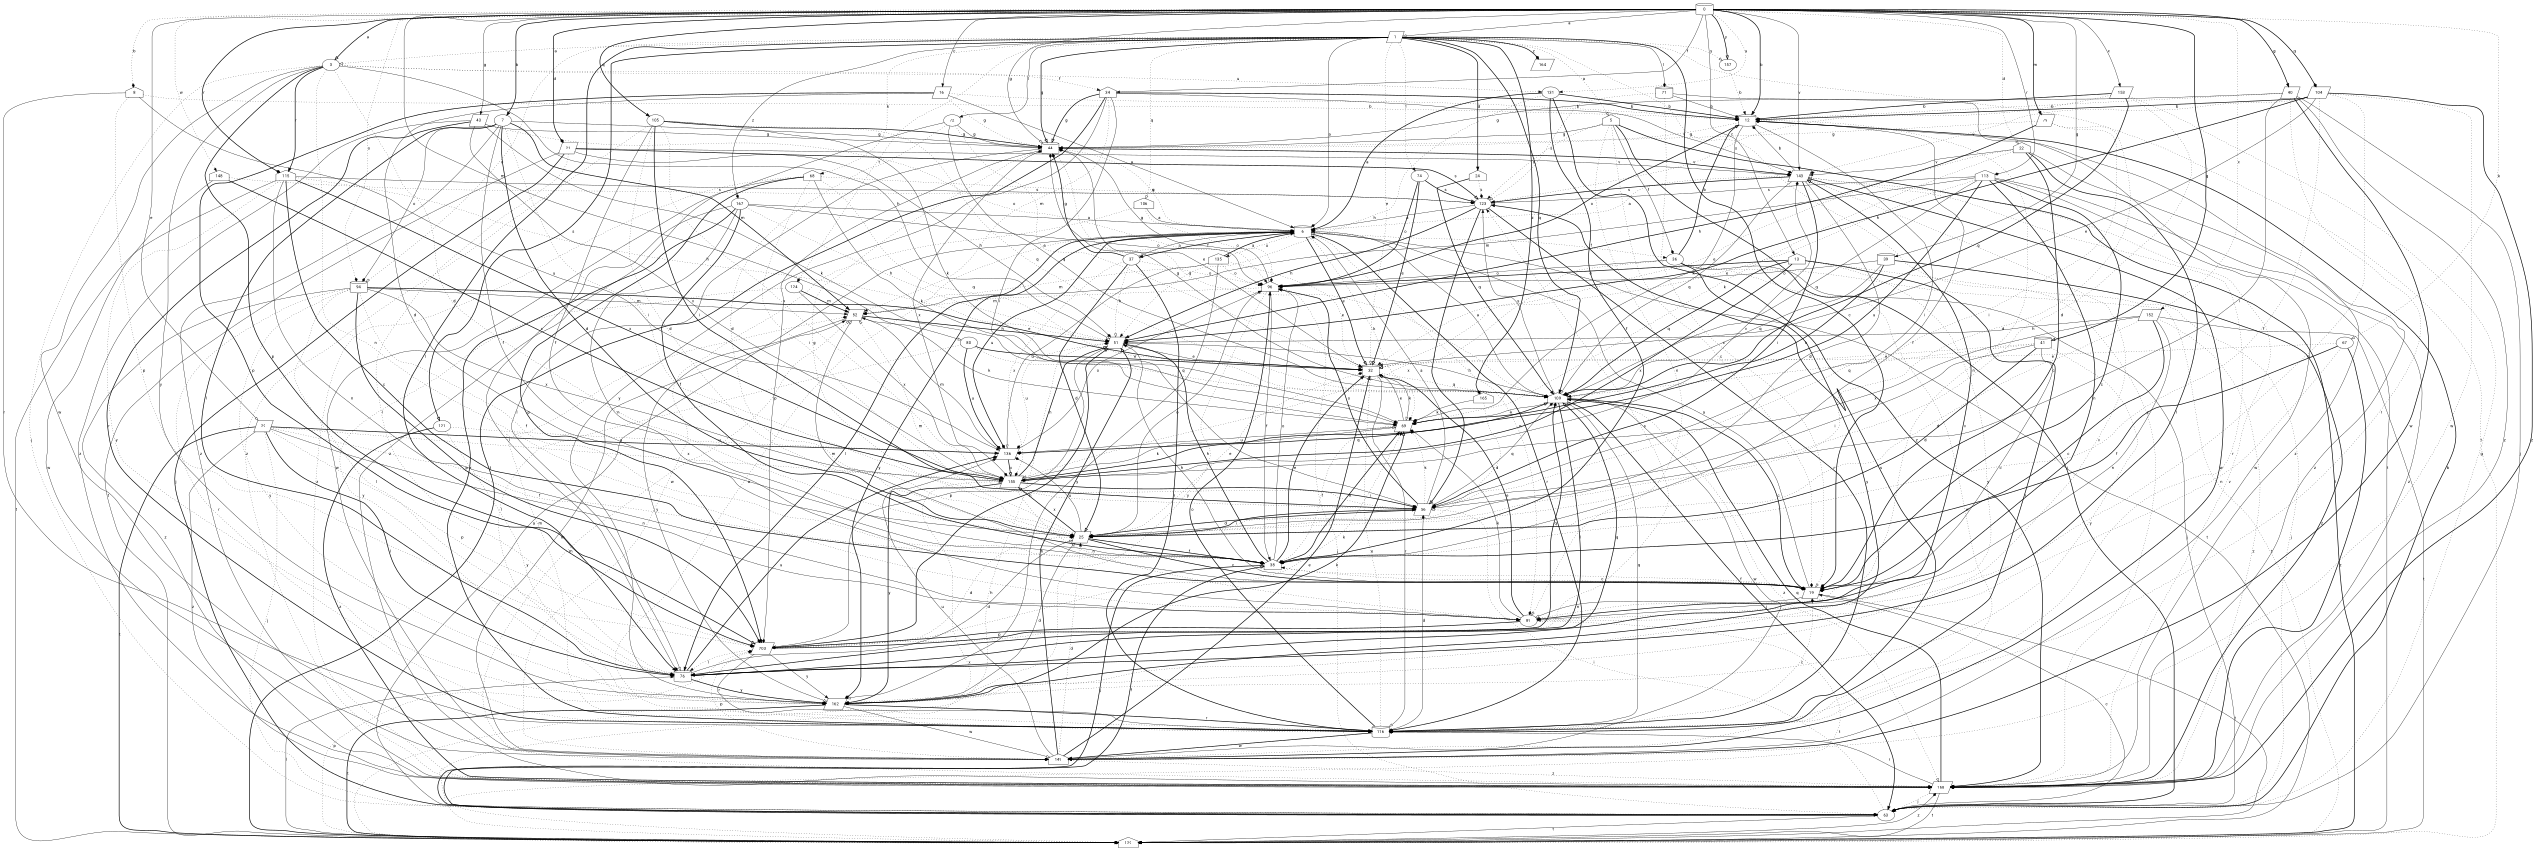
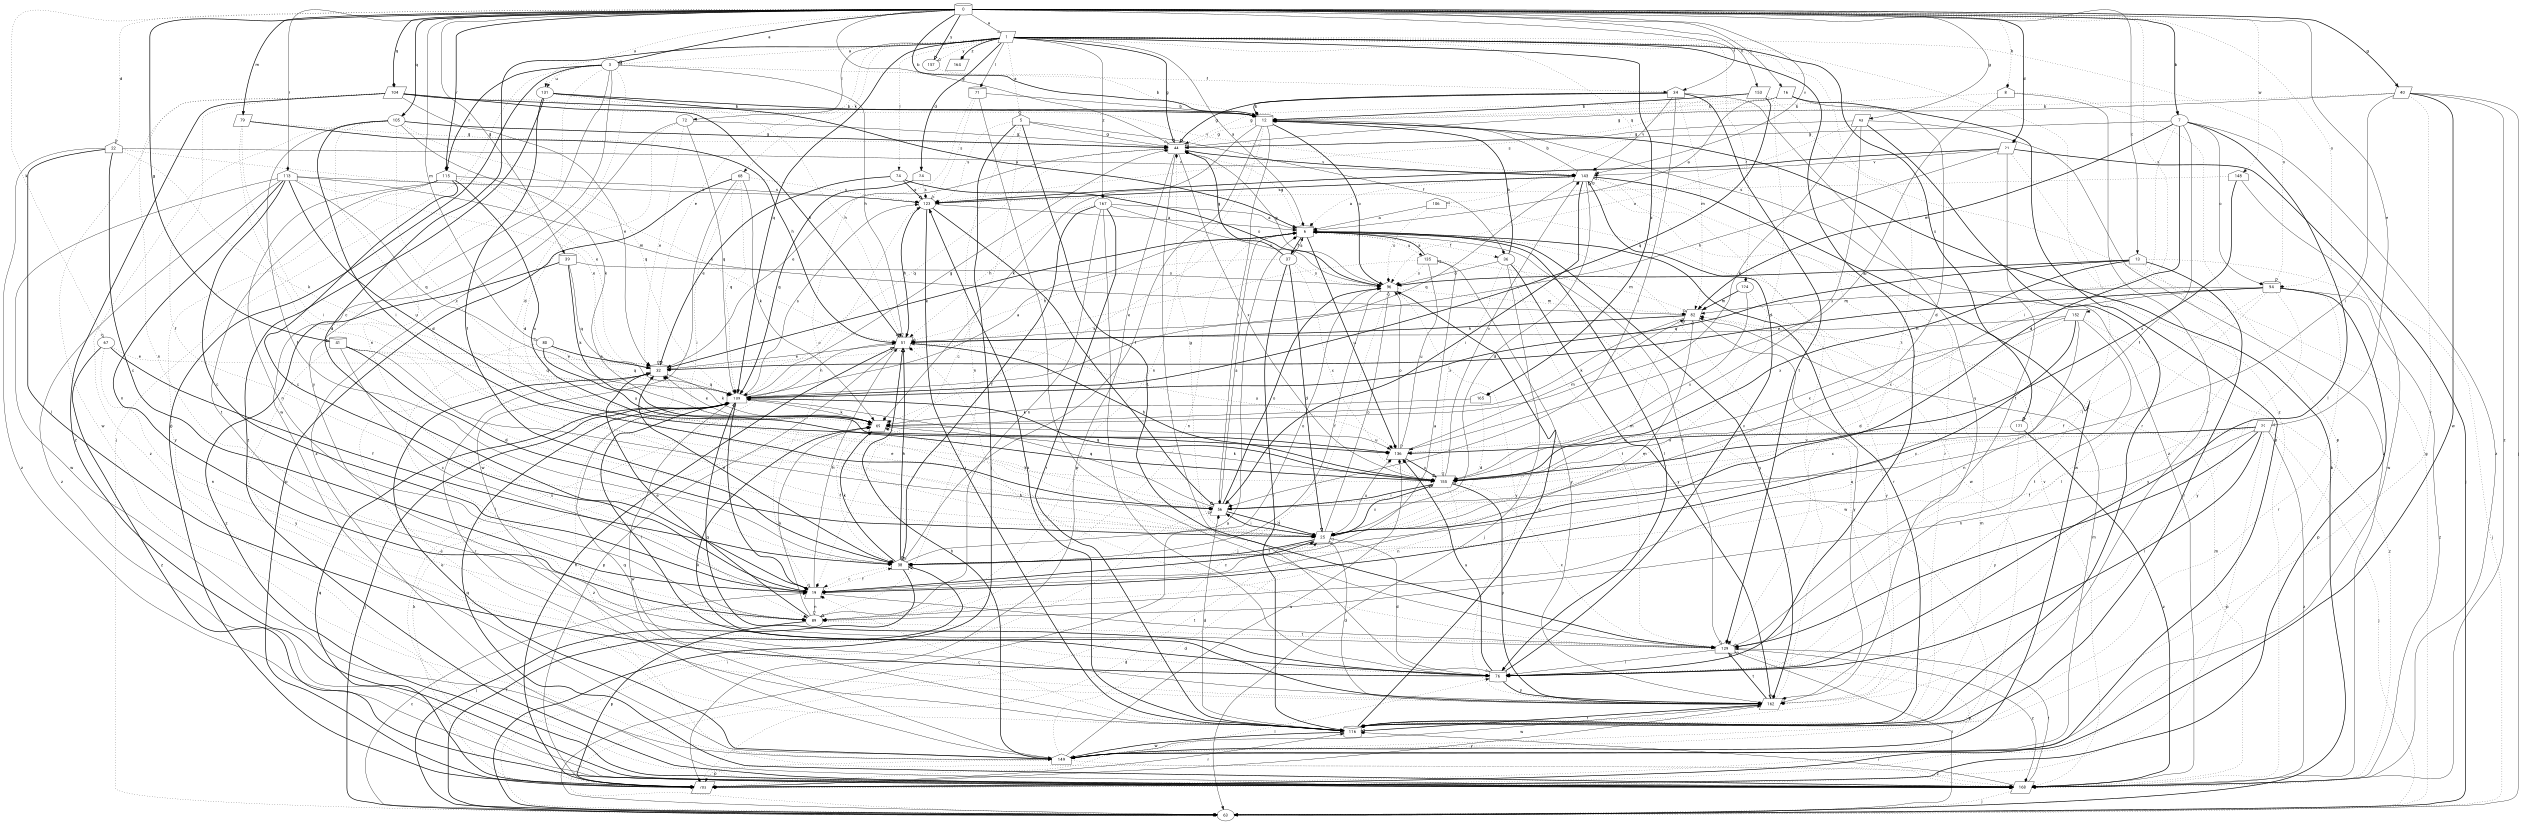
edge "19" -> "6": now "19" -> "135"
edge "68" -> "168": removed, label "z"
